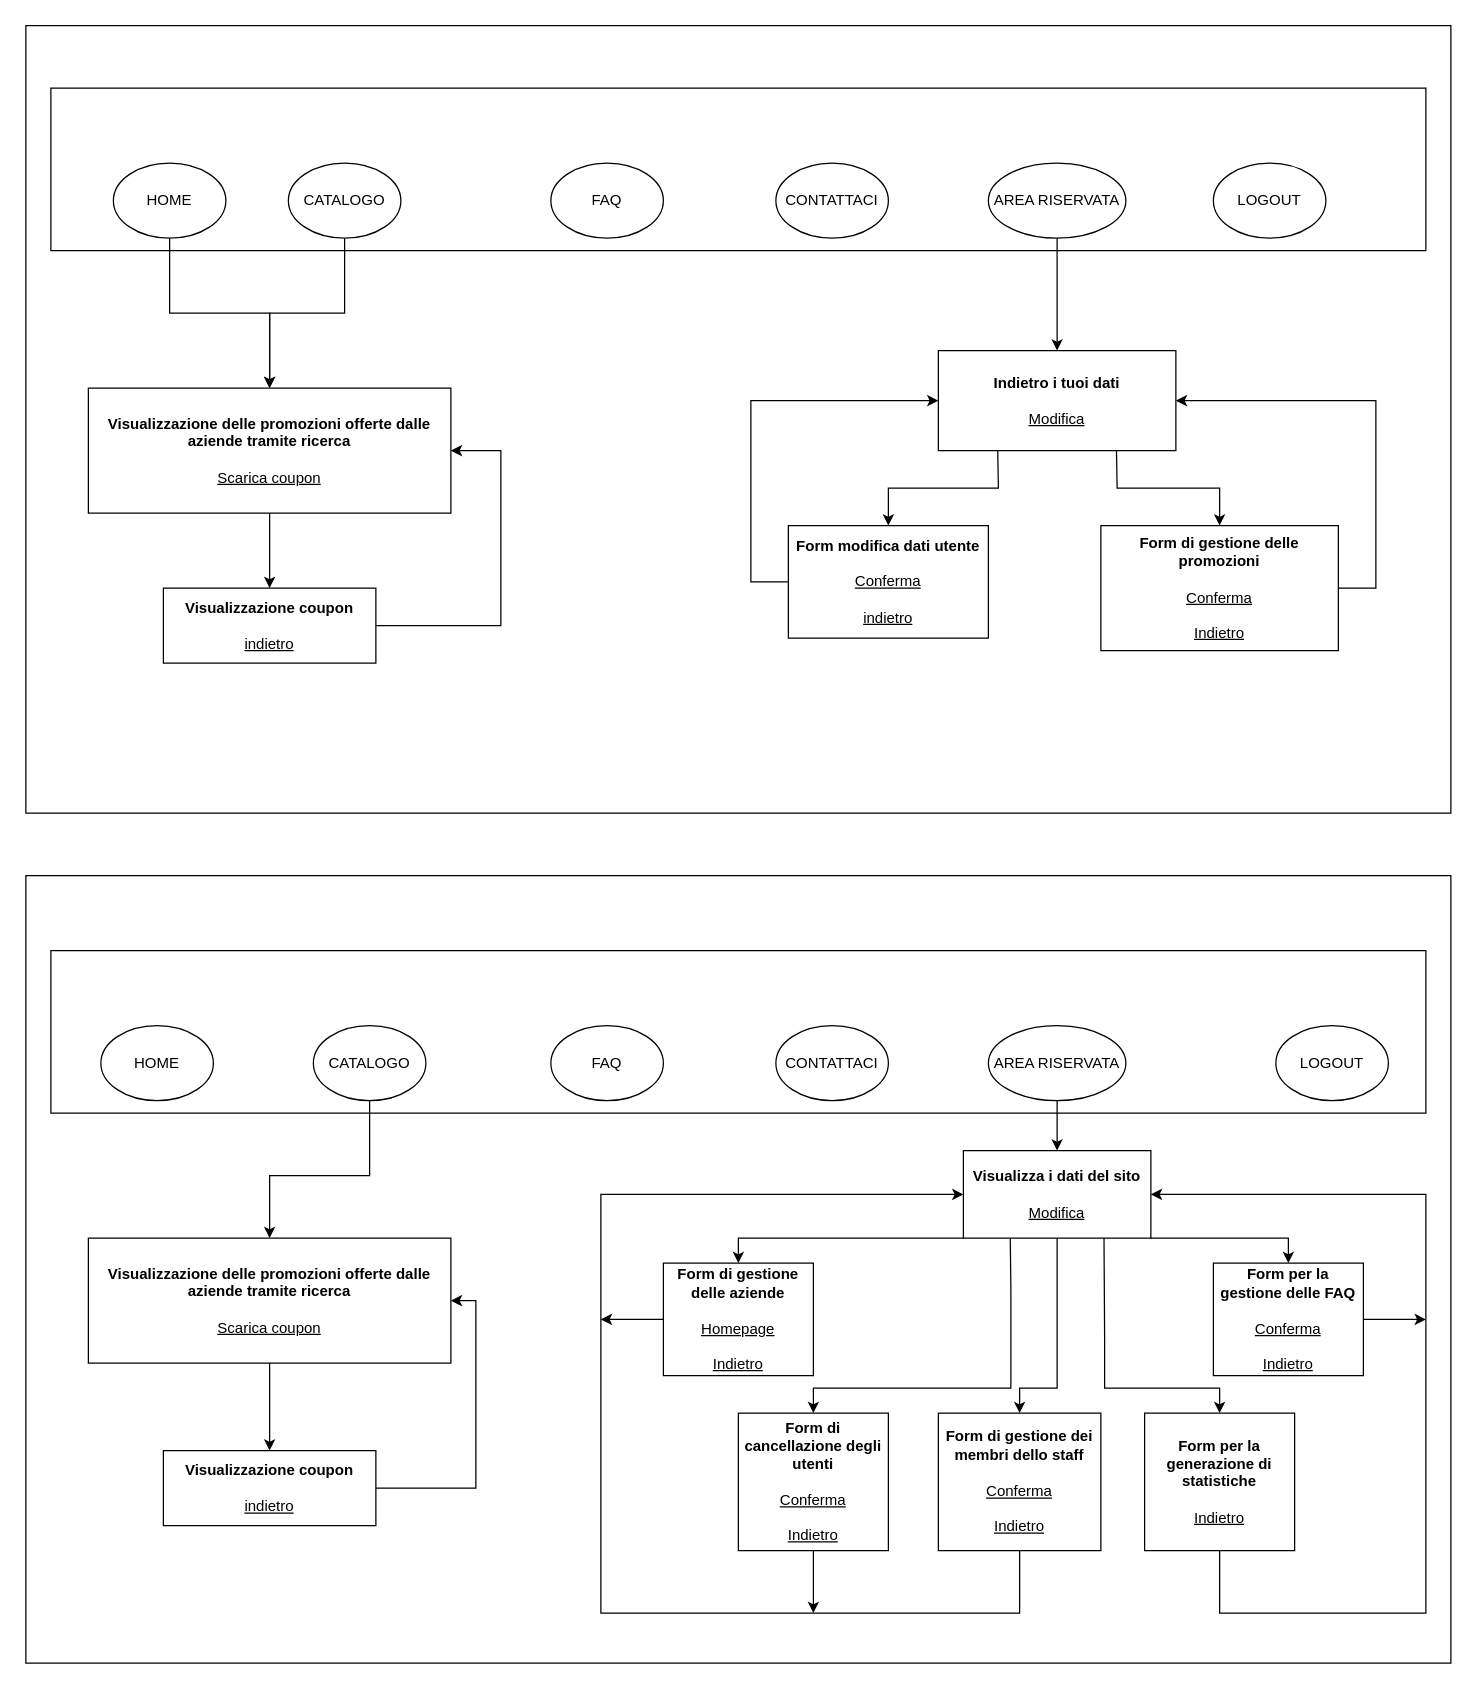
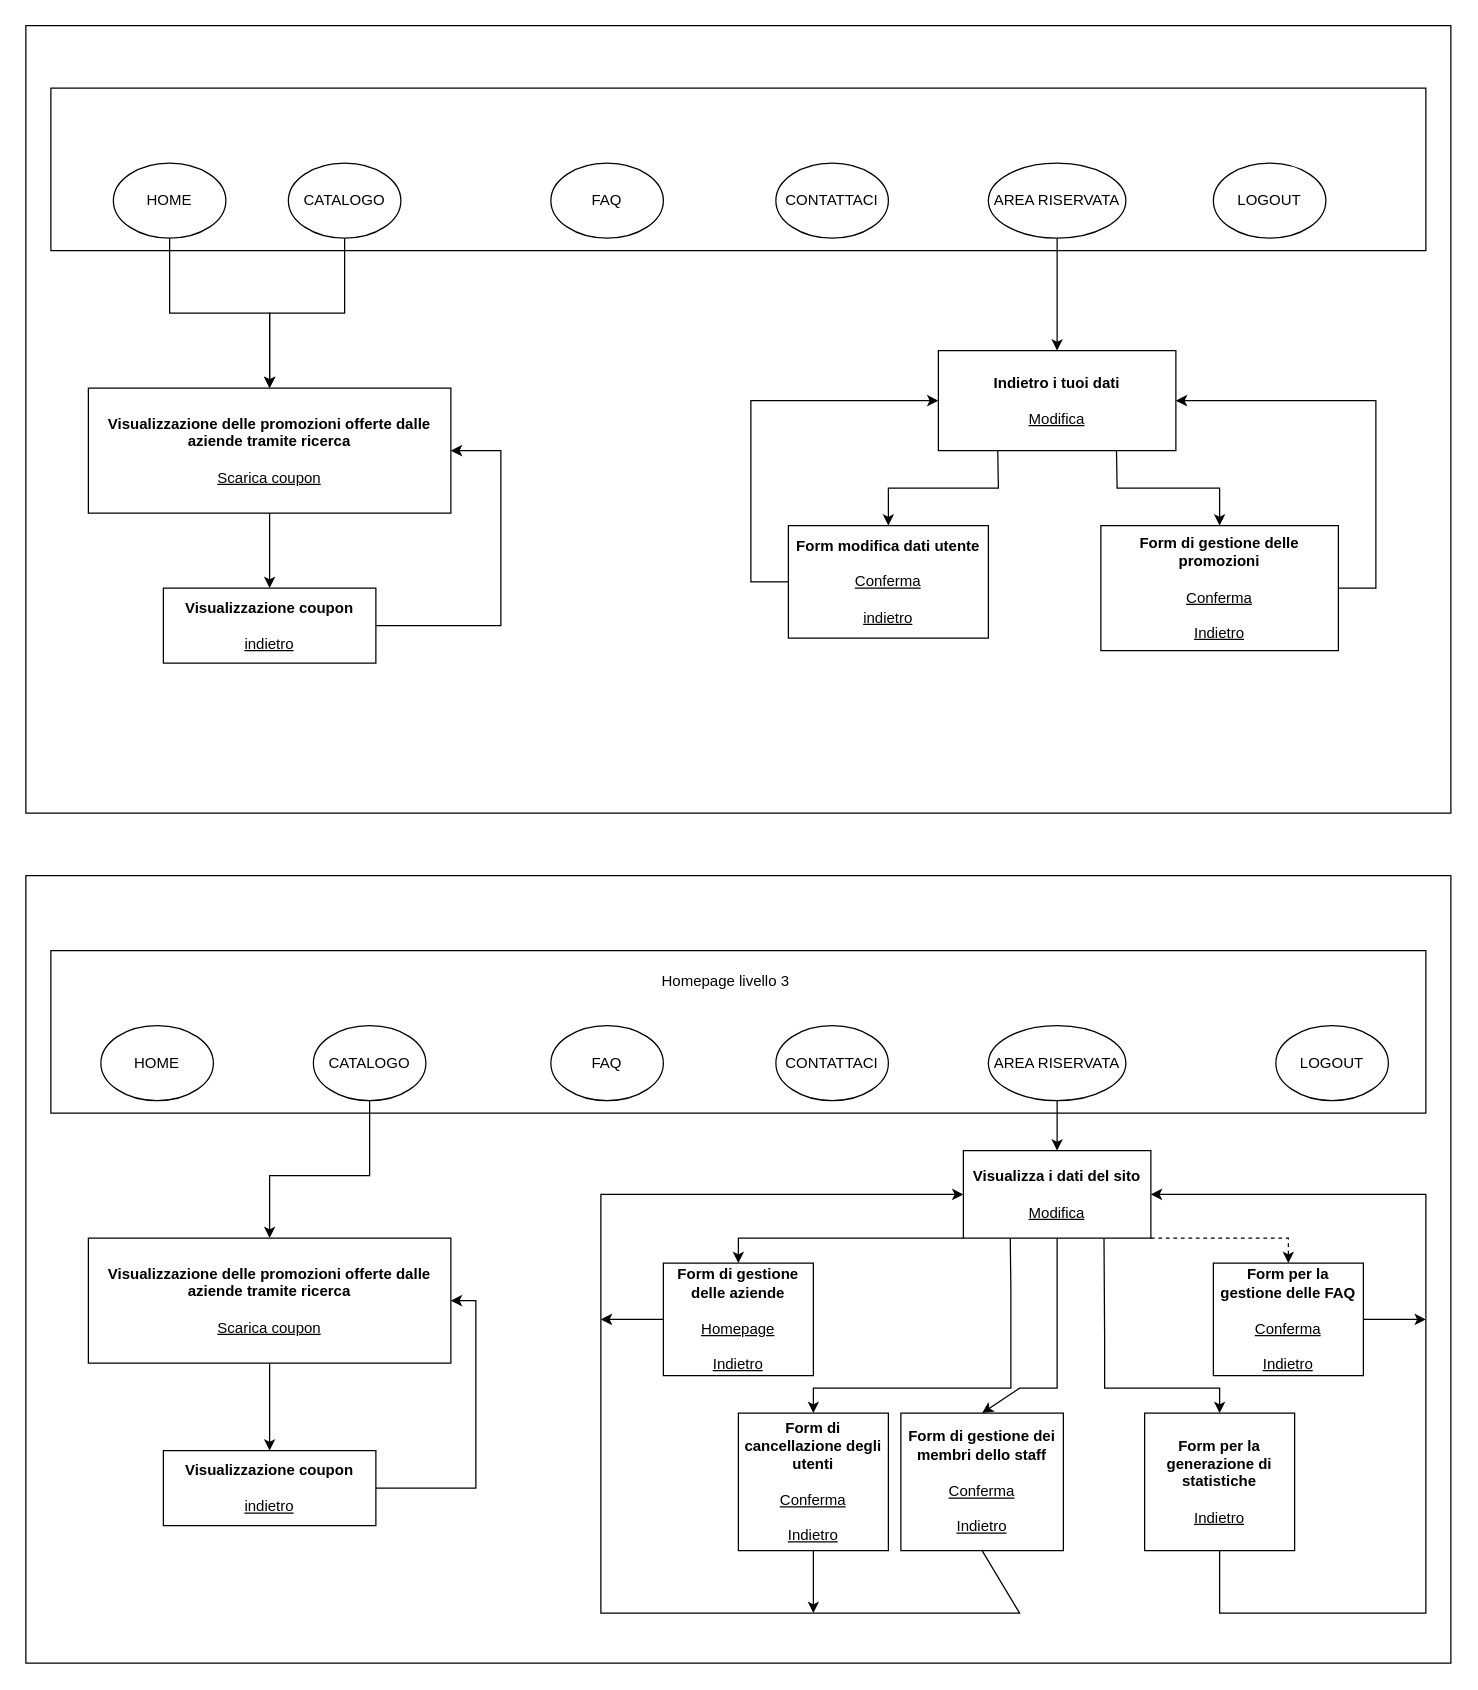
node "Homepage livello 3": added
edge "Visualizza i dati del sito Modifica" -> "Form per la gestione delle FAQ Conferma Indietro": style solid -> dashed
node "Form di gestione dei membri dello staff Conferma Indietro": moved (1019, 1482) -> (982, 1482)
